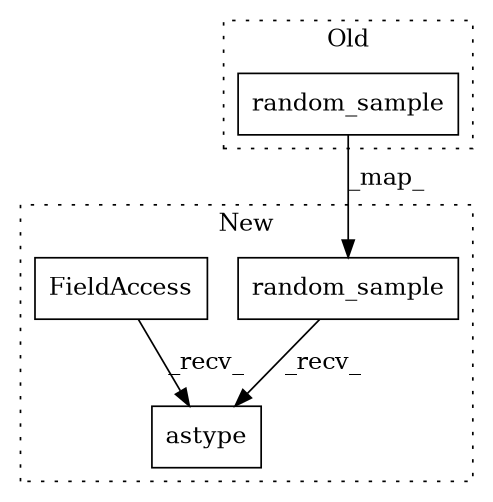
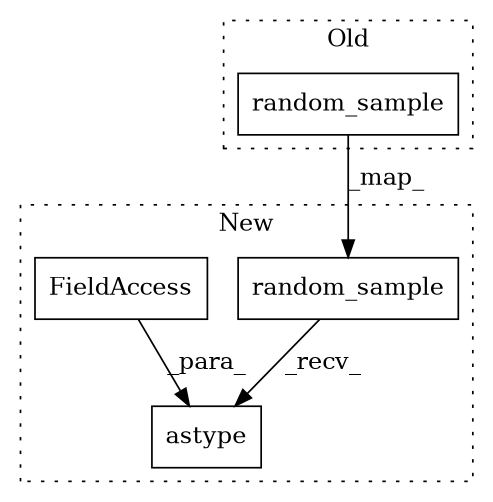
edge "FieldAccess" -> "astype": label "_recv_" -> "_para_"
